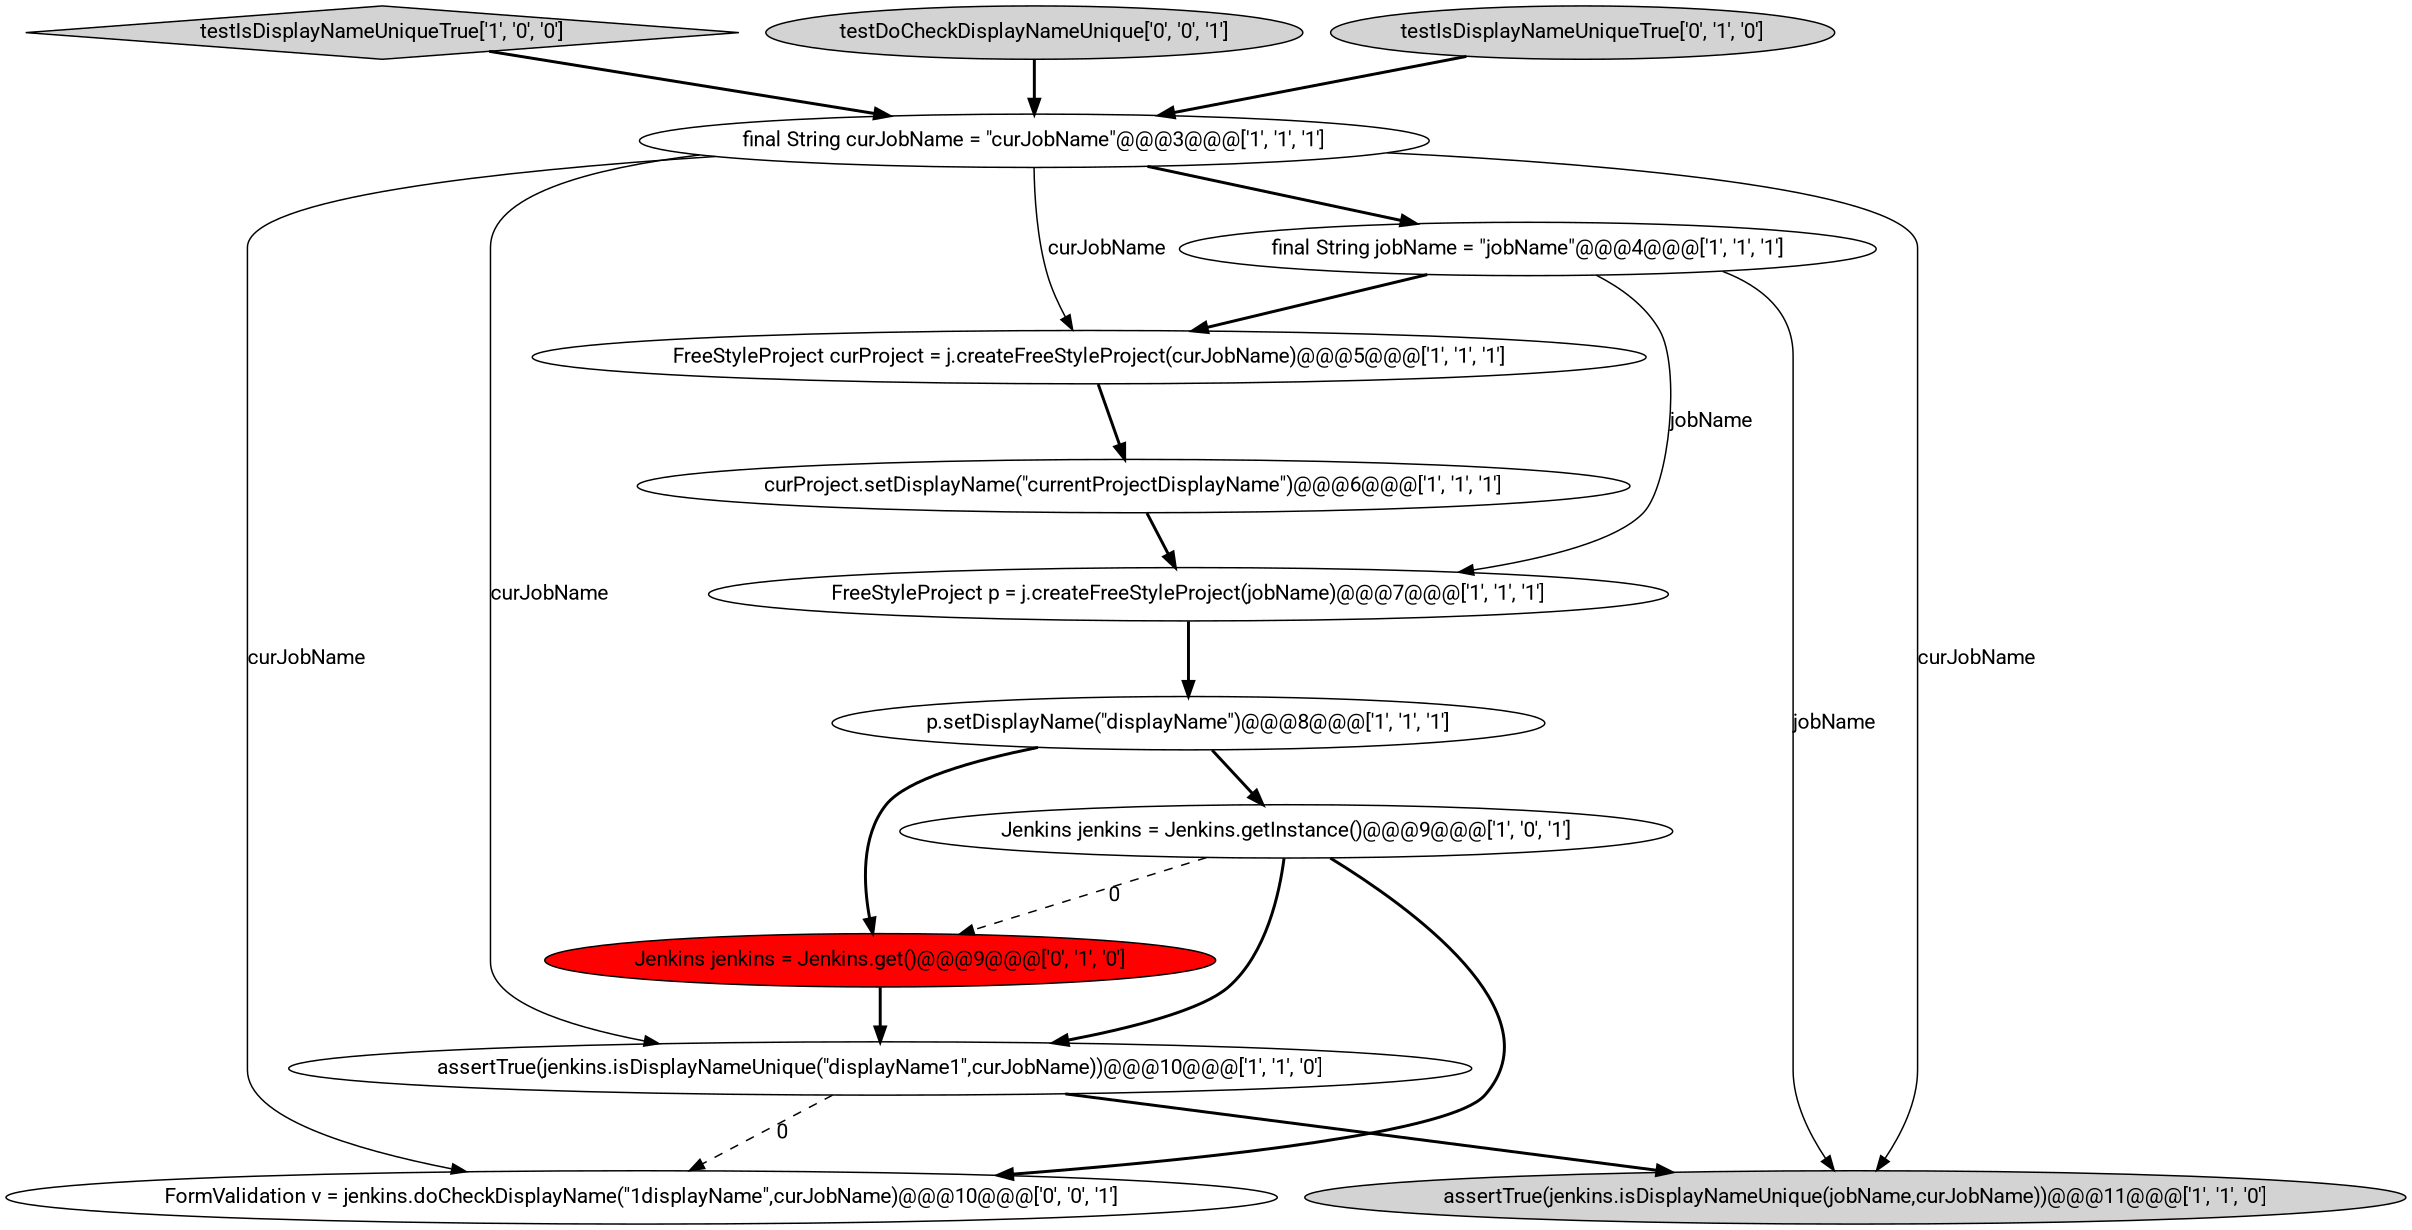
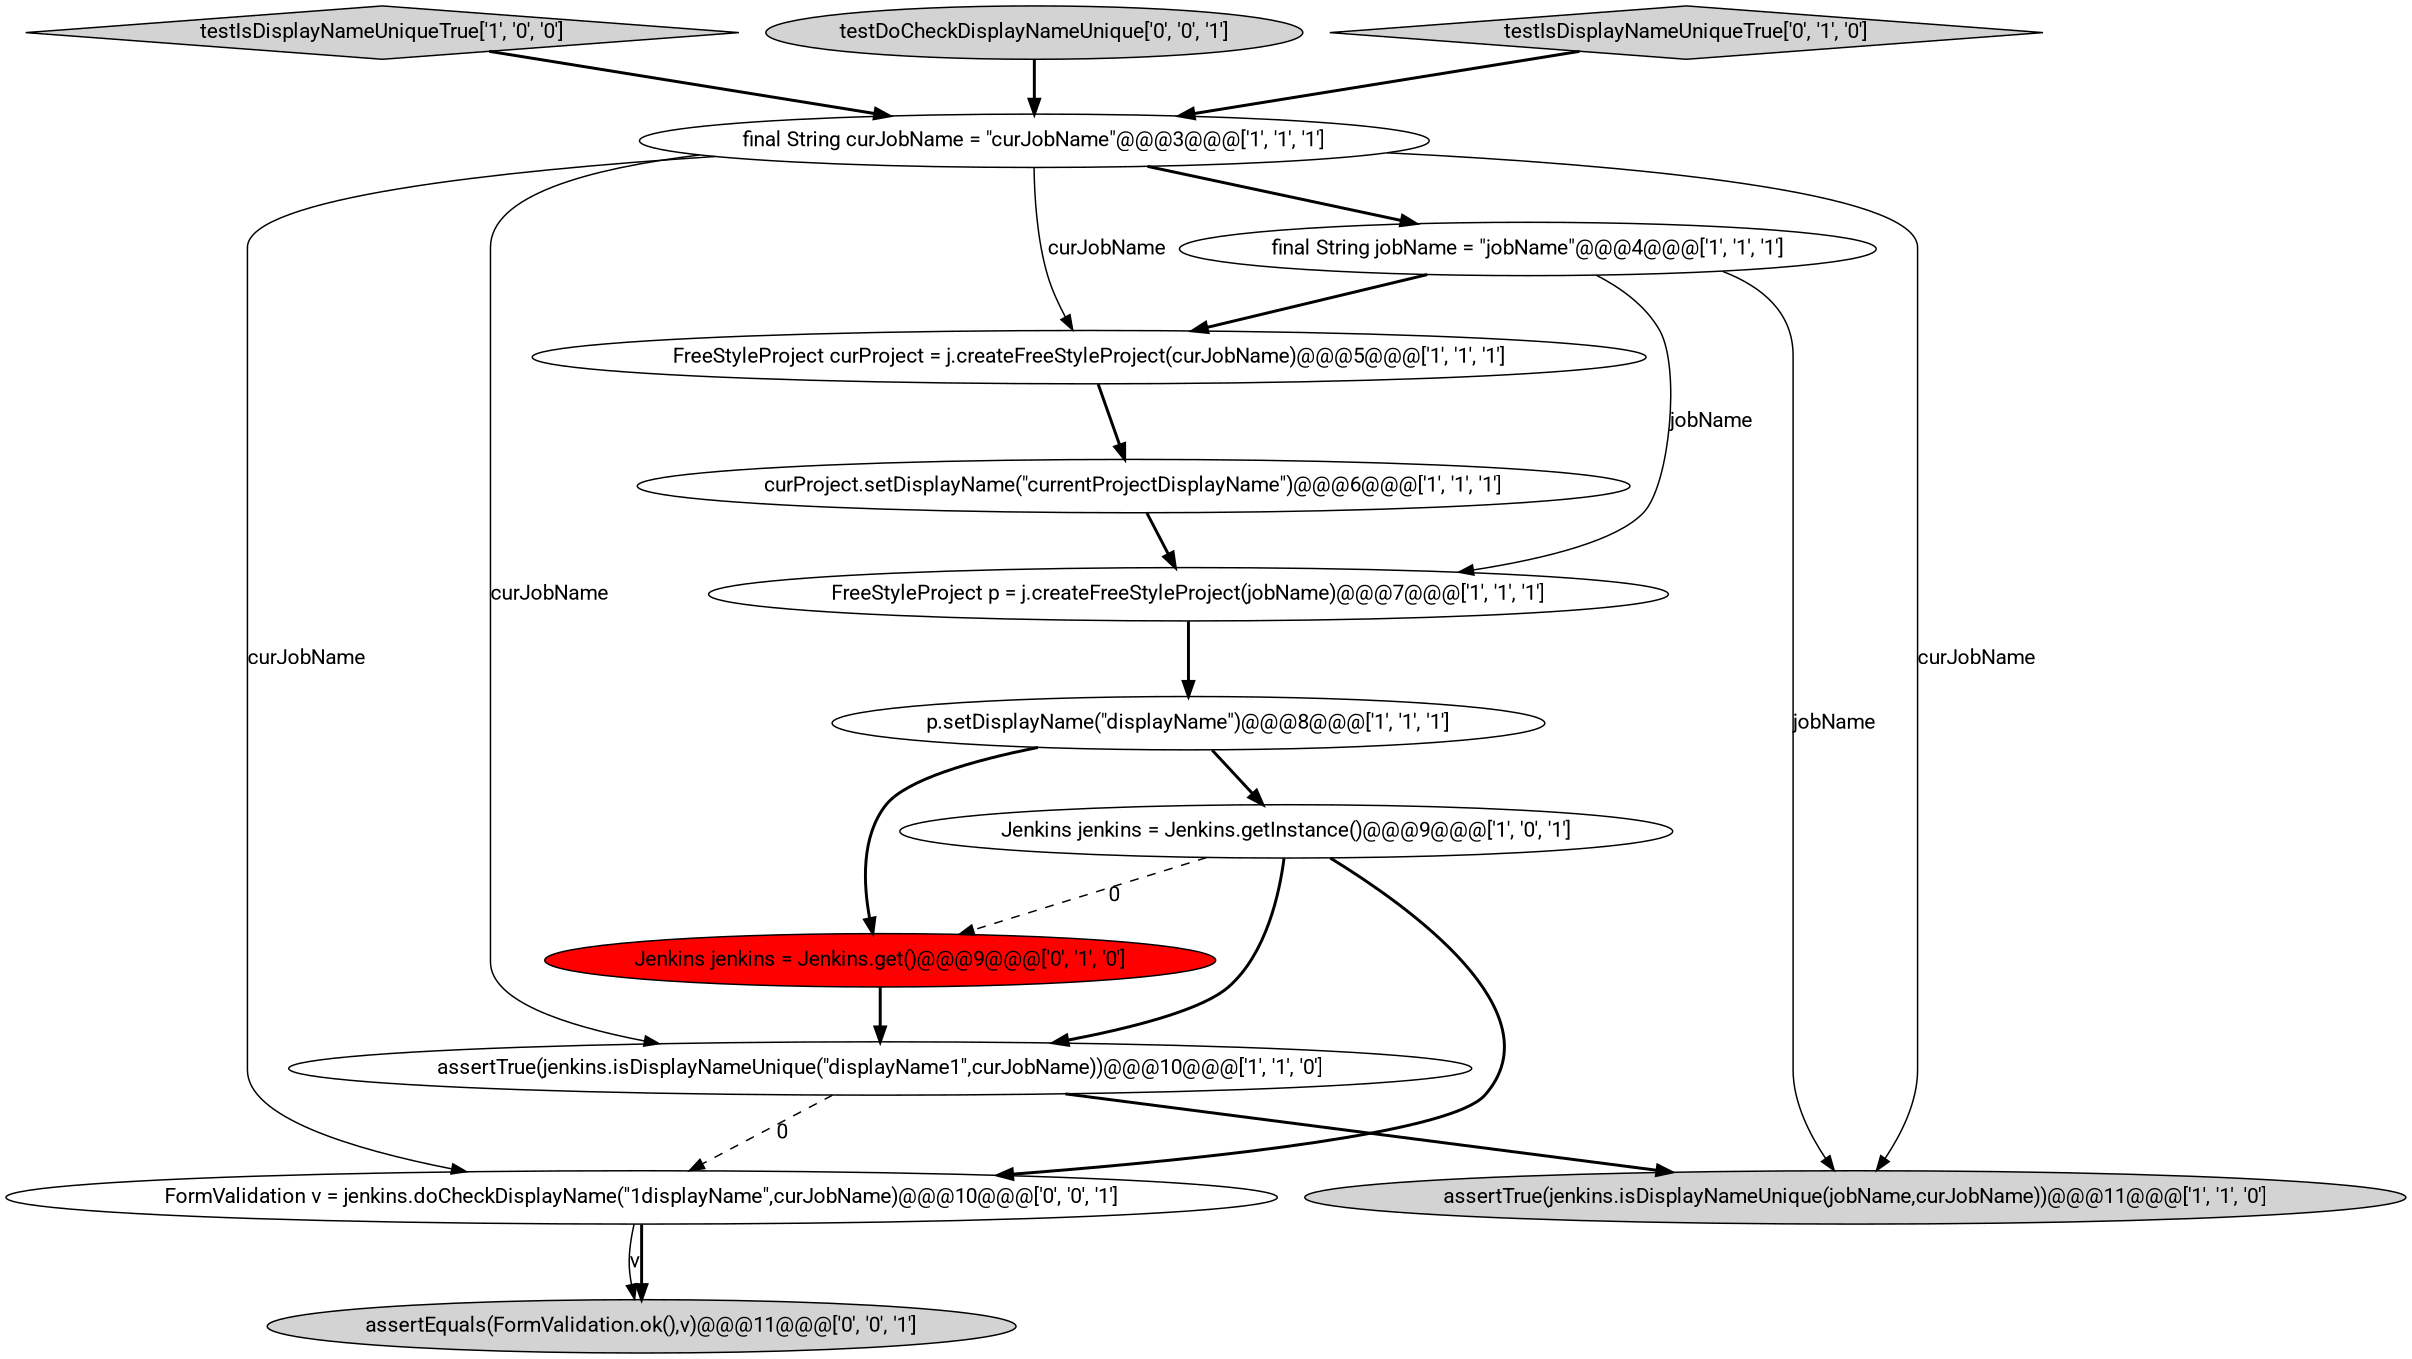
node "testIsDisplayNameUniqueTrue['0', '1', '0']": shape ellipse -> diamond
node "assertEquals(FormValidation.ok(),v)@@@11@@@['0', '0', '1']": added
